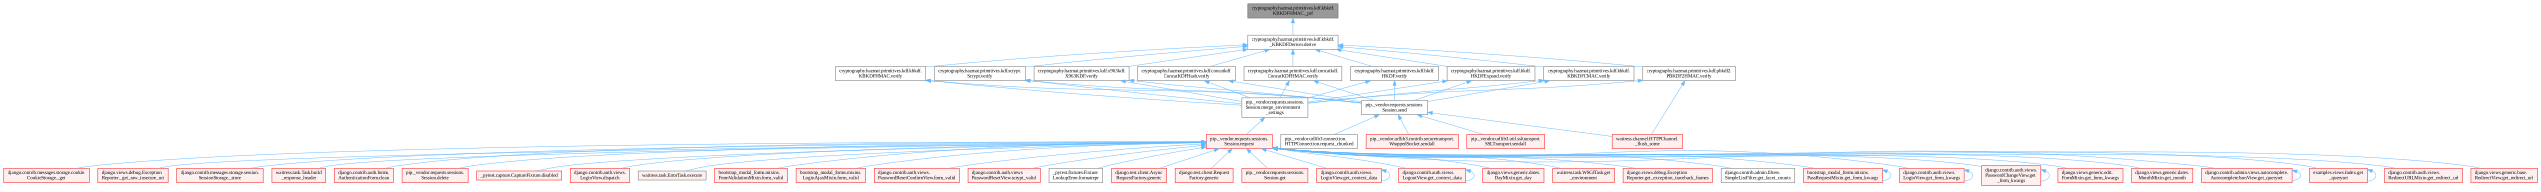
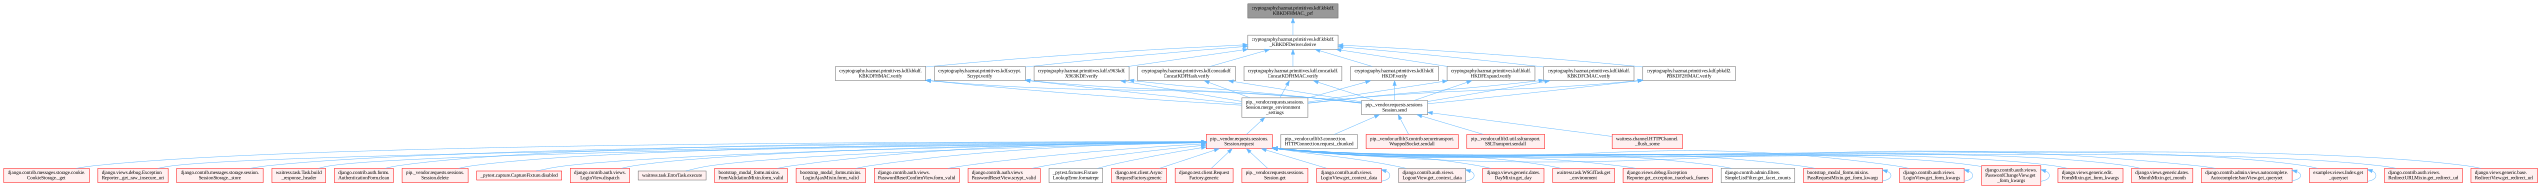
edge "waitress.channel.HTTPChannel. _flush_some" -> "cryptography.hazmat.primitives.kdf.pbkdf2. PBKDF2HMAC.verify": now "pip._vendor.requests.sessions. Session.send" -> "cryptography.hazmat.primitives.kdf.pbkdf2. PBKDF2HMAC.verify"
node "django.contrib.auth.views. LogoutView.get_context_data": color red -> grey40
